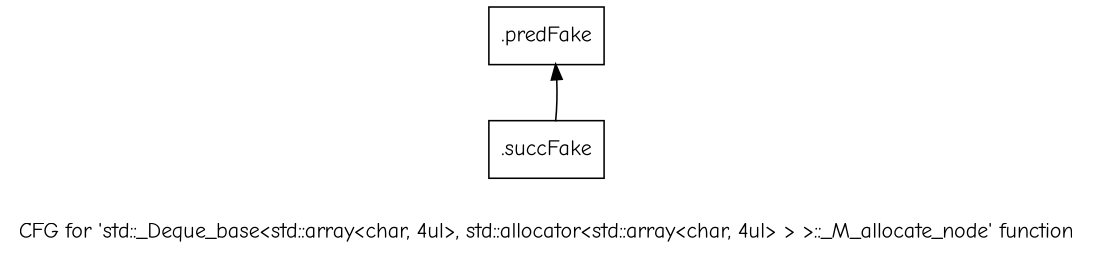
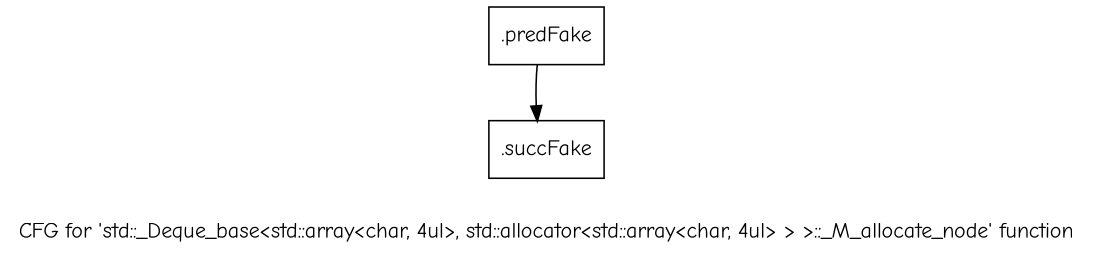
edge ".succFake" -> ".predFake": reversed
